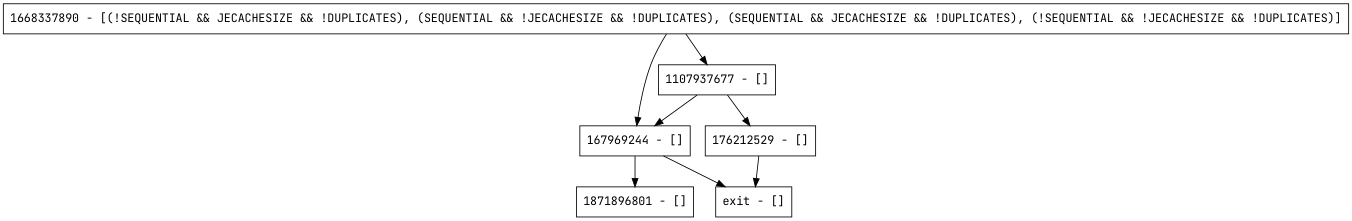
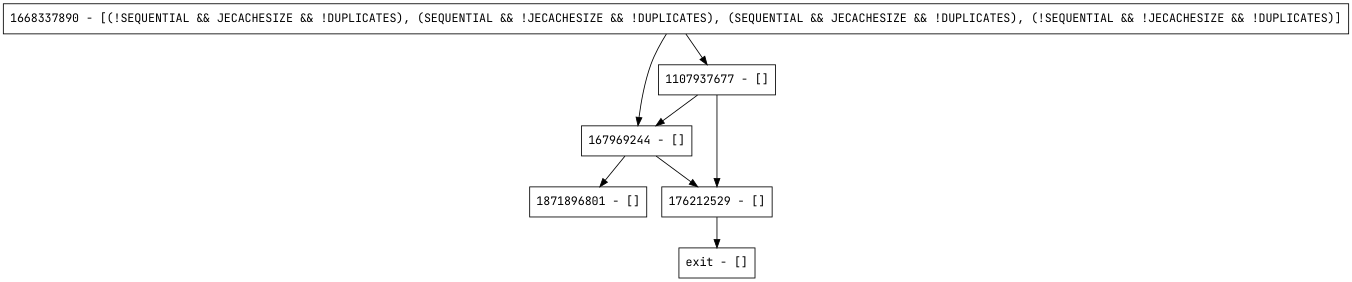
edge "167969244 - []" -> "exit - []": now "167969244 - []" -> "176212529 - []"
